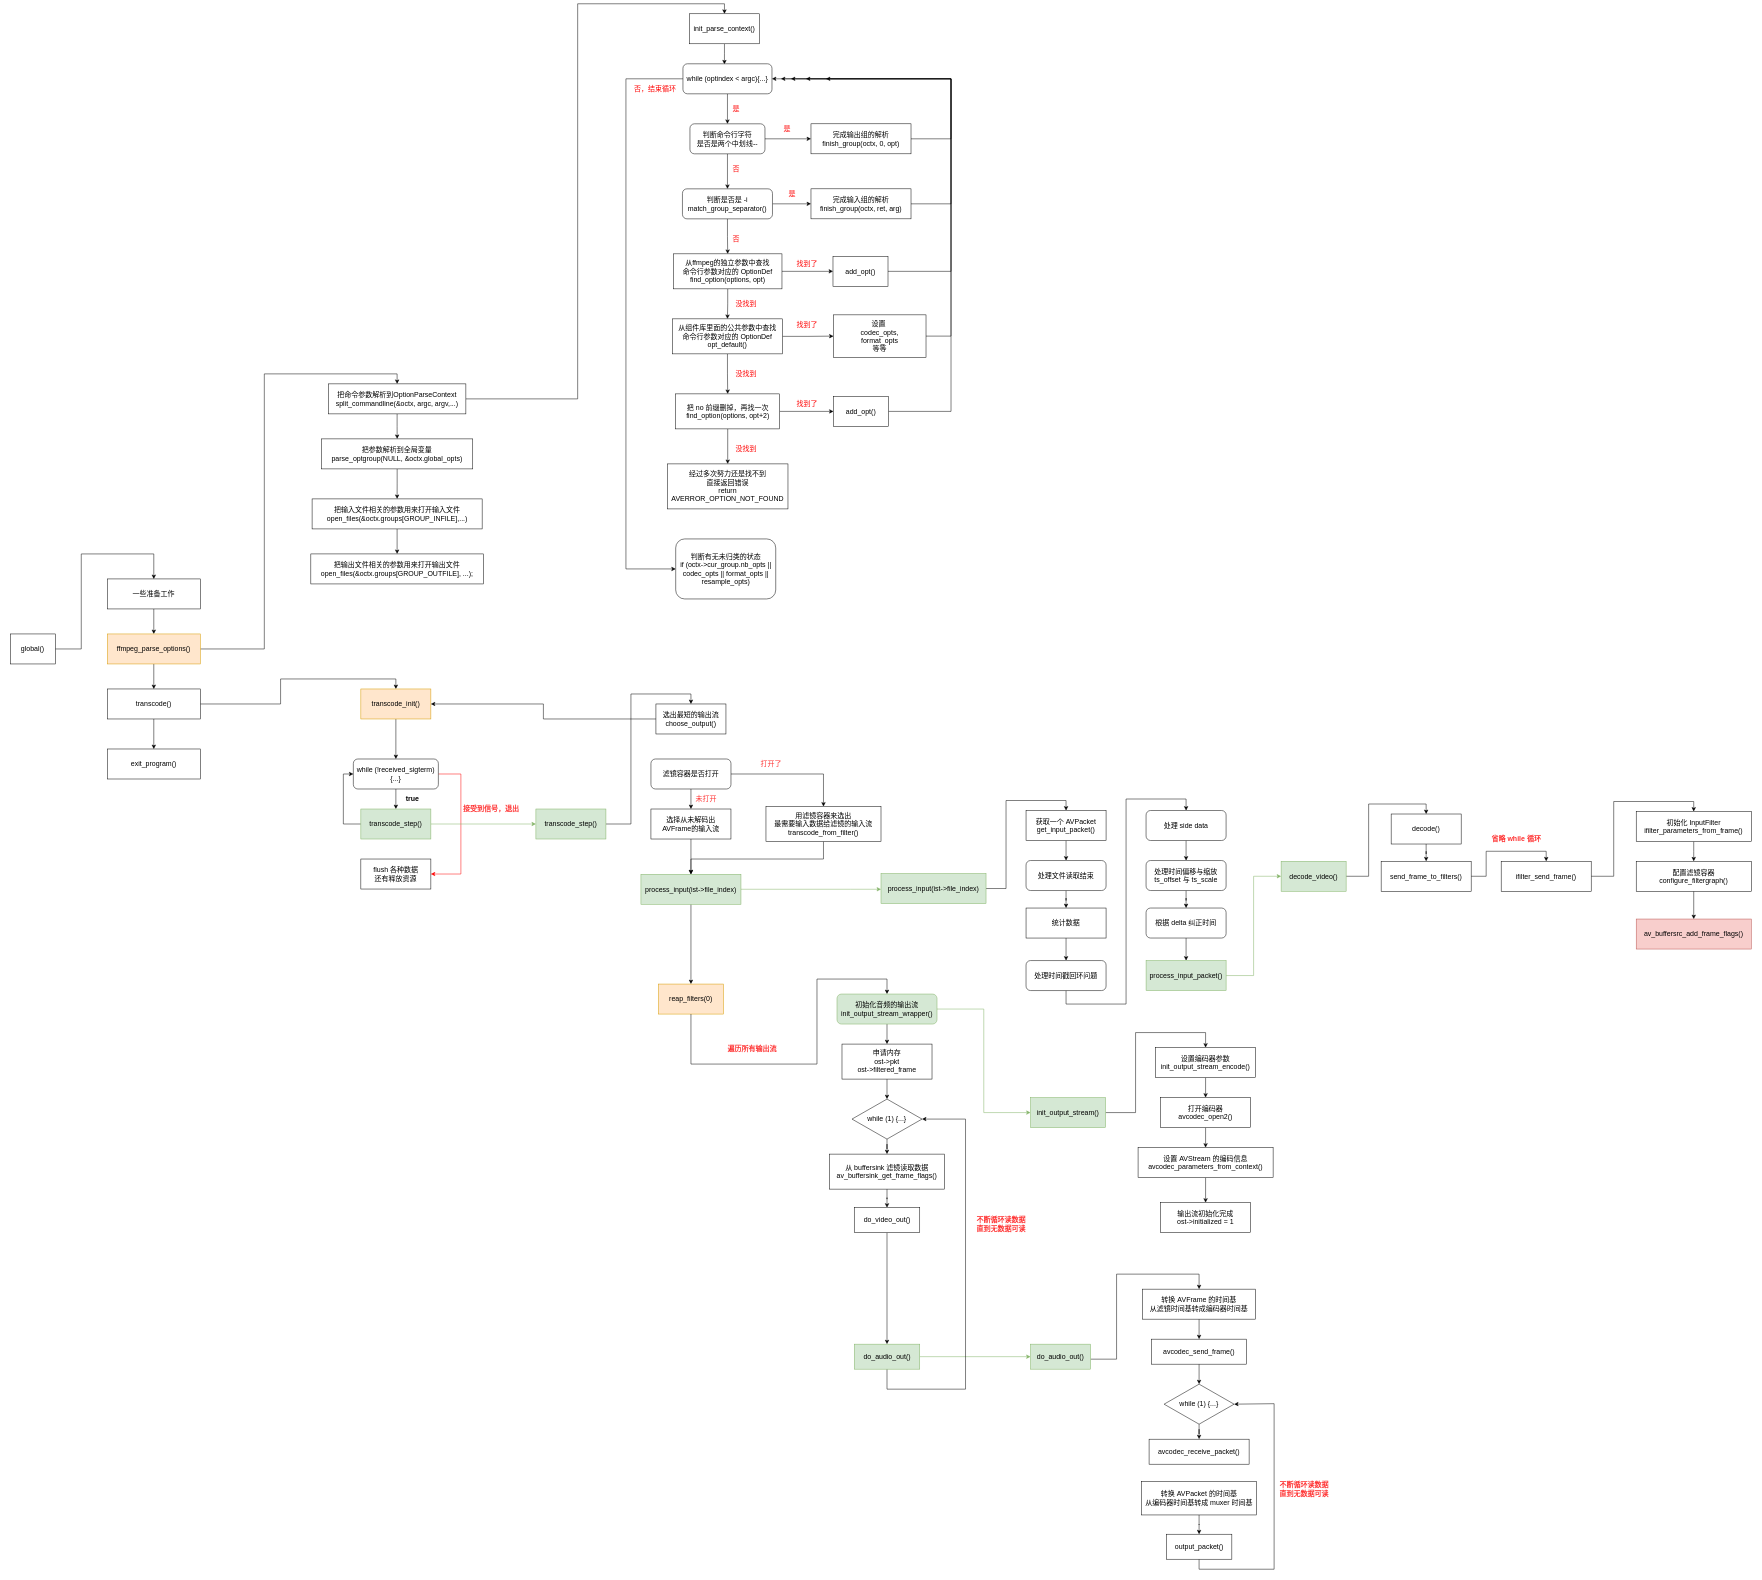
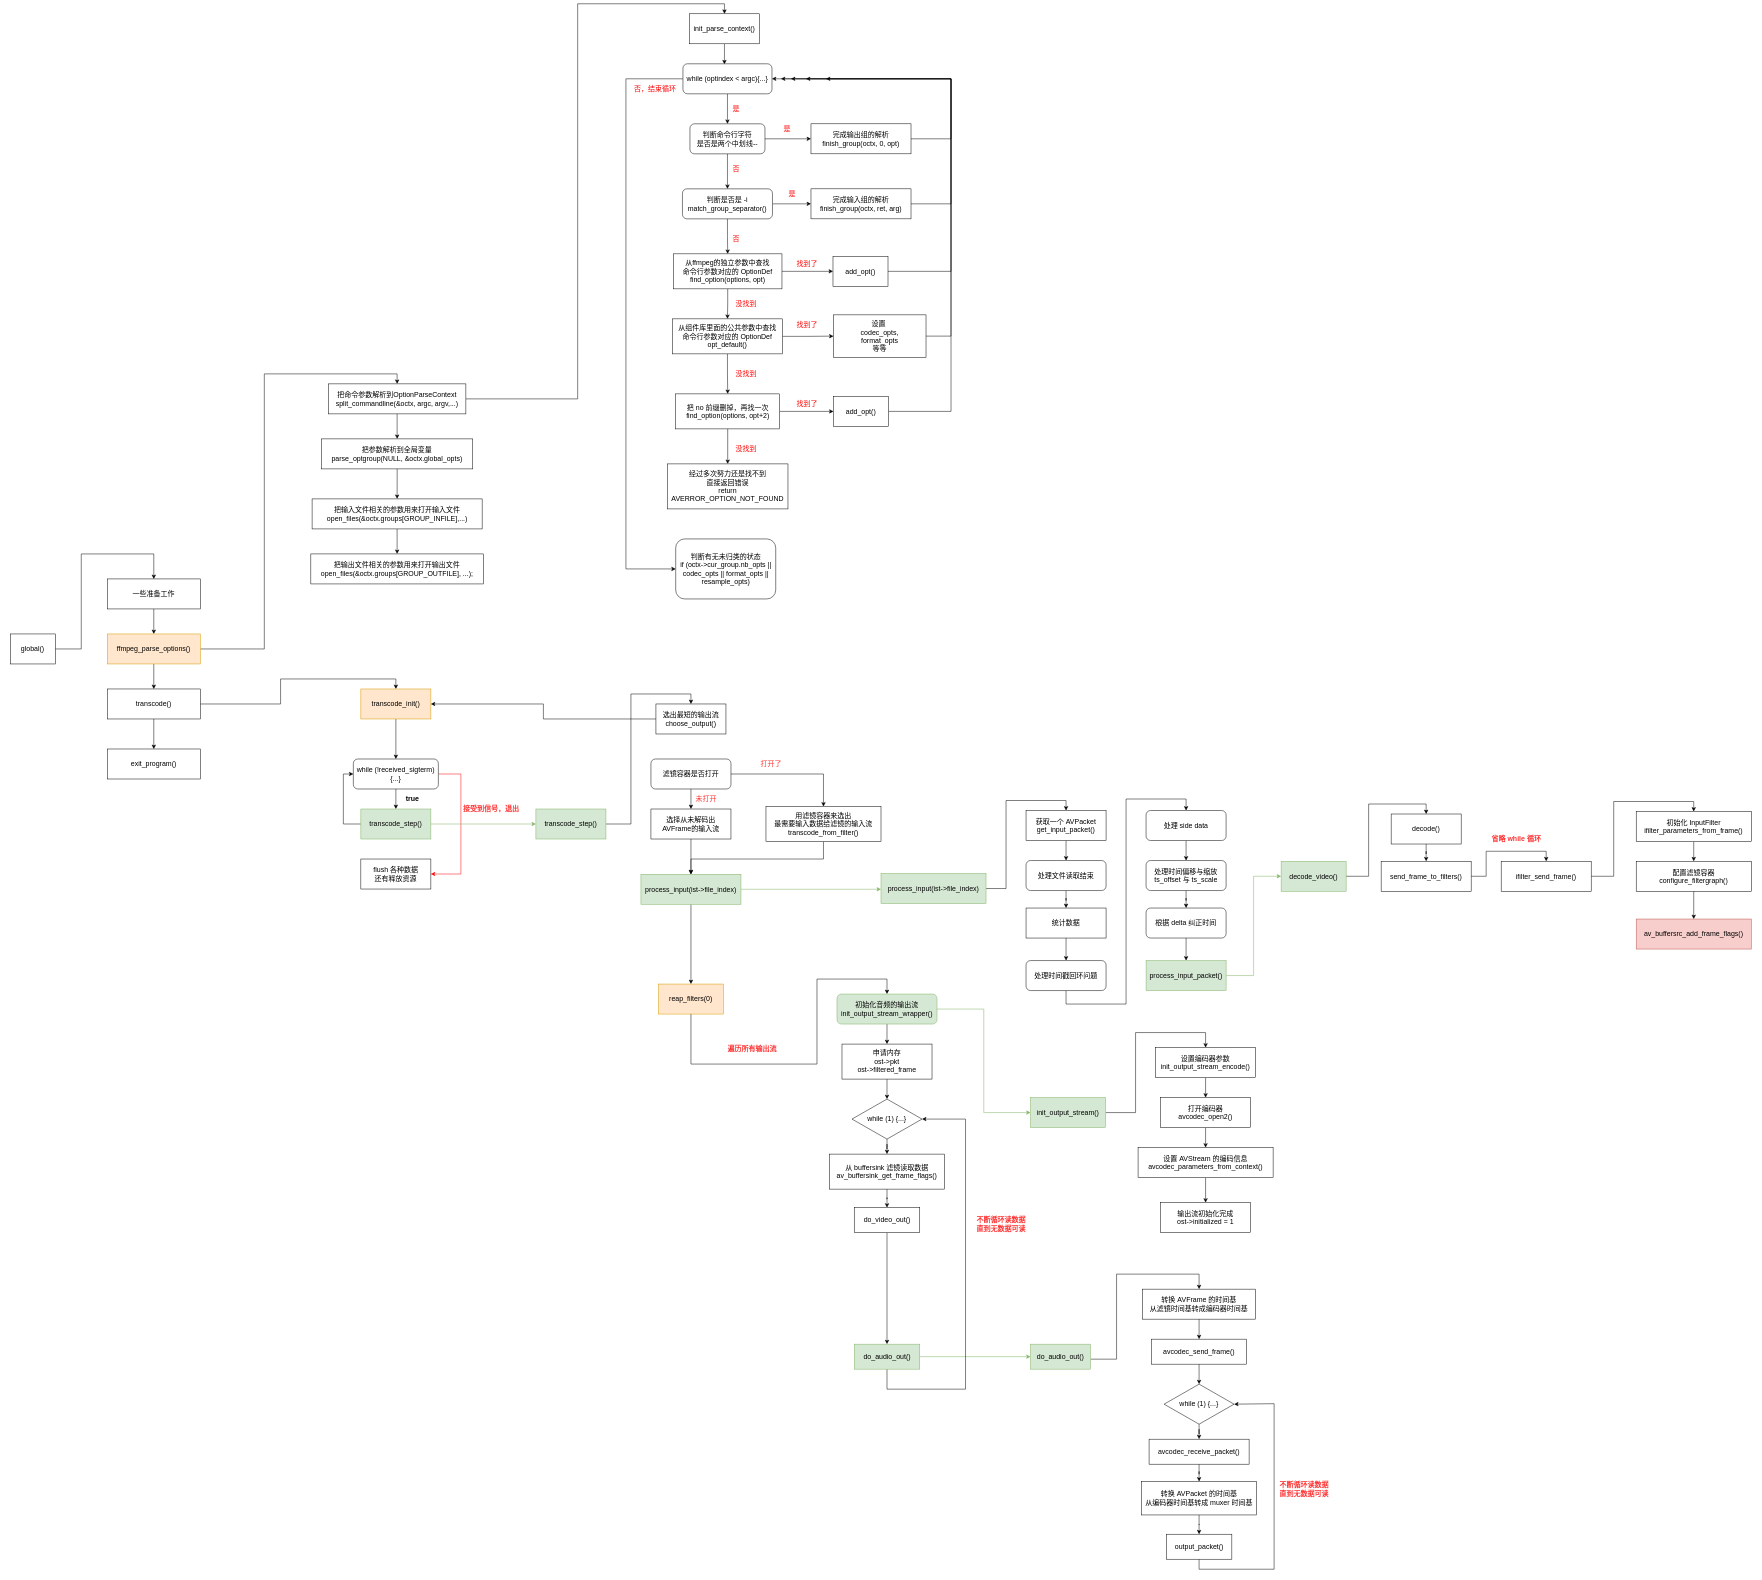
edge "avcodec_receive_packet()" -> "转换 AVPacket 的时间基 从编码器时间基转成 muxer 时间基": added
